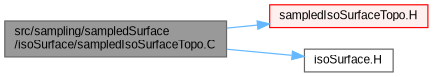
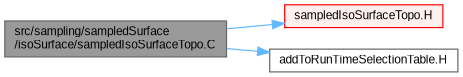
node "isoSurface.H": label "isoSurface.H" -> "addToRunTimeSelectionTable.H"
